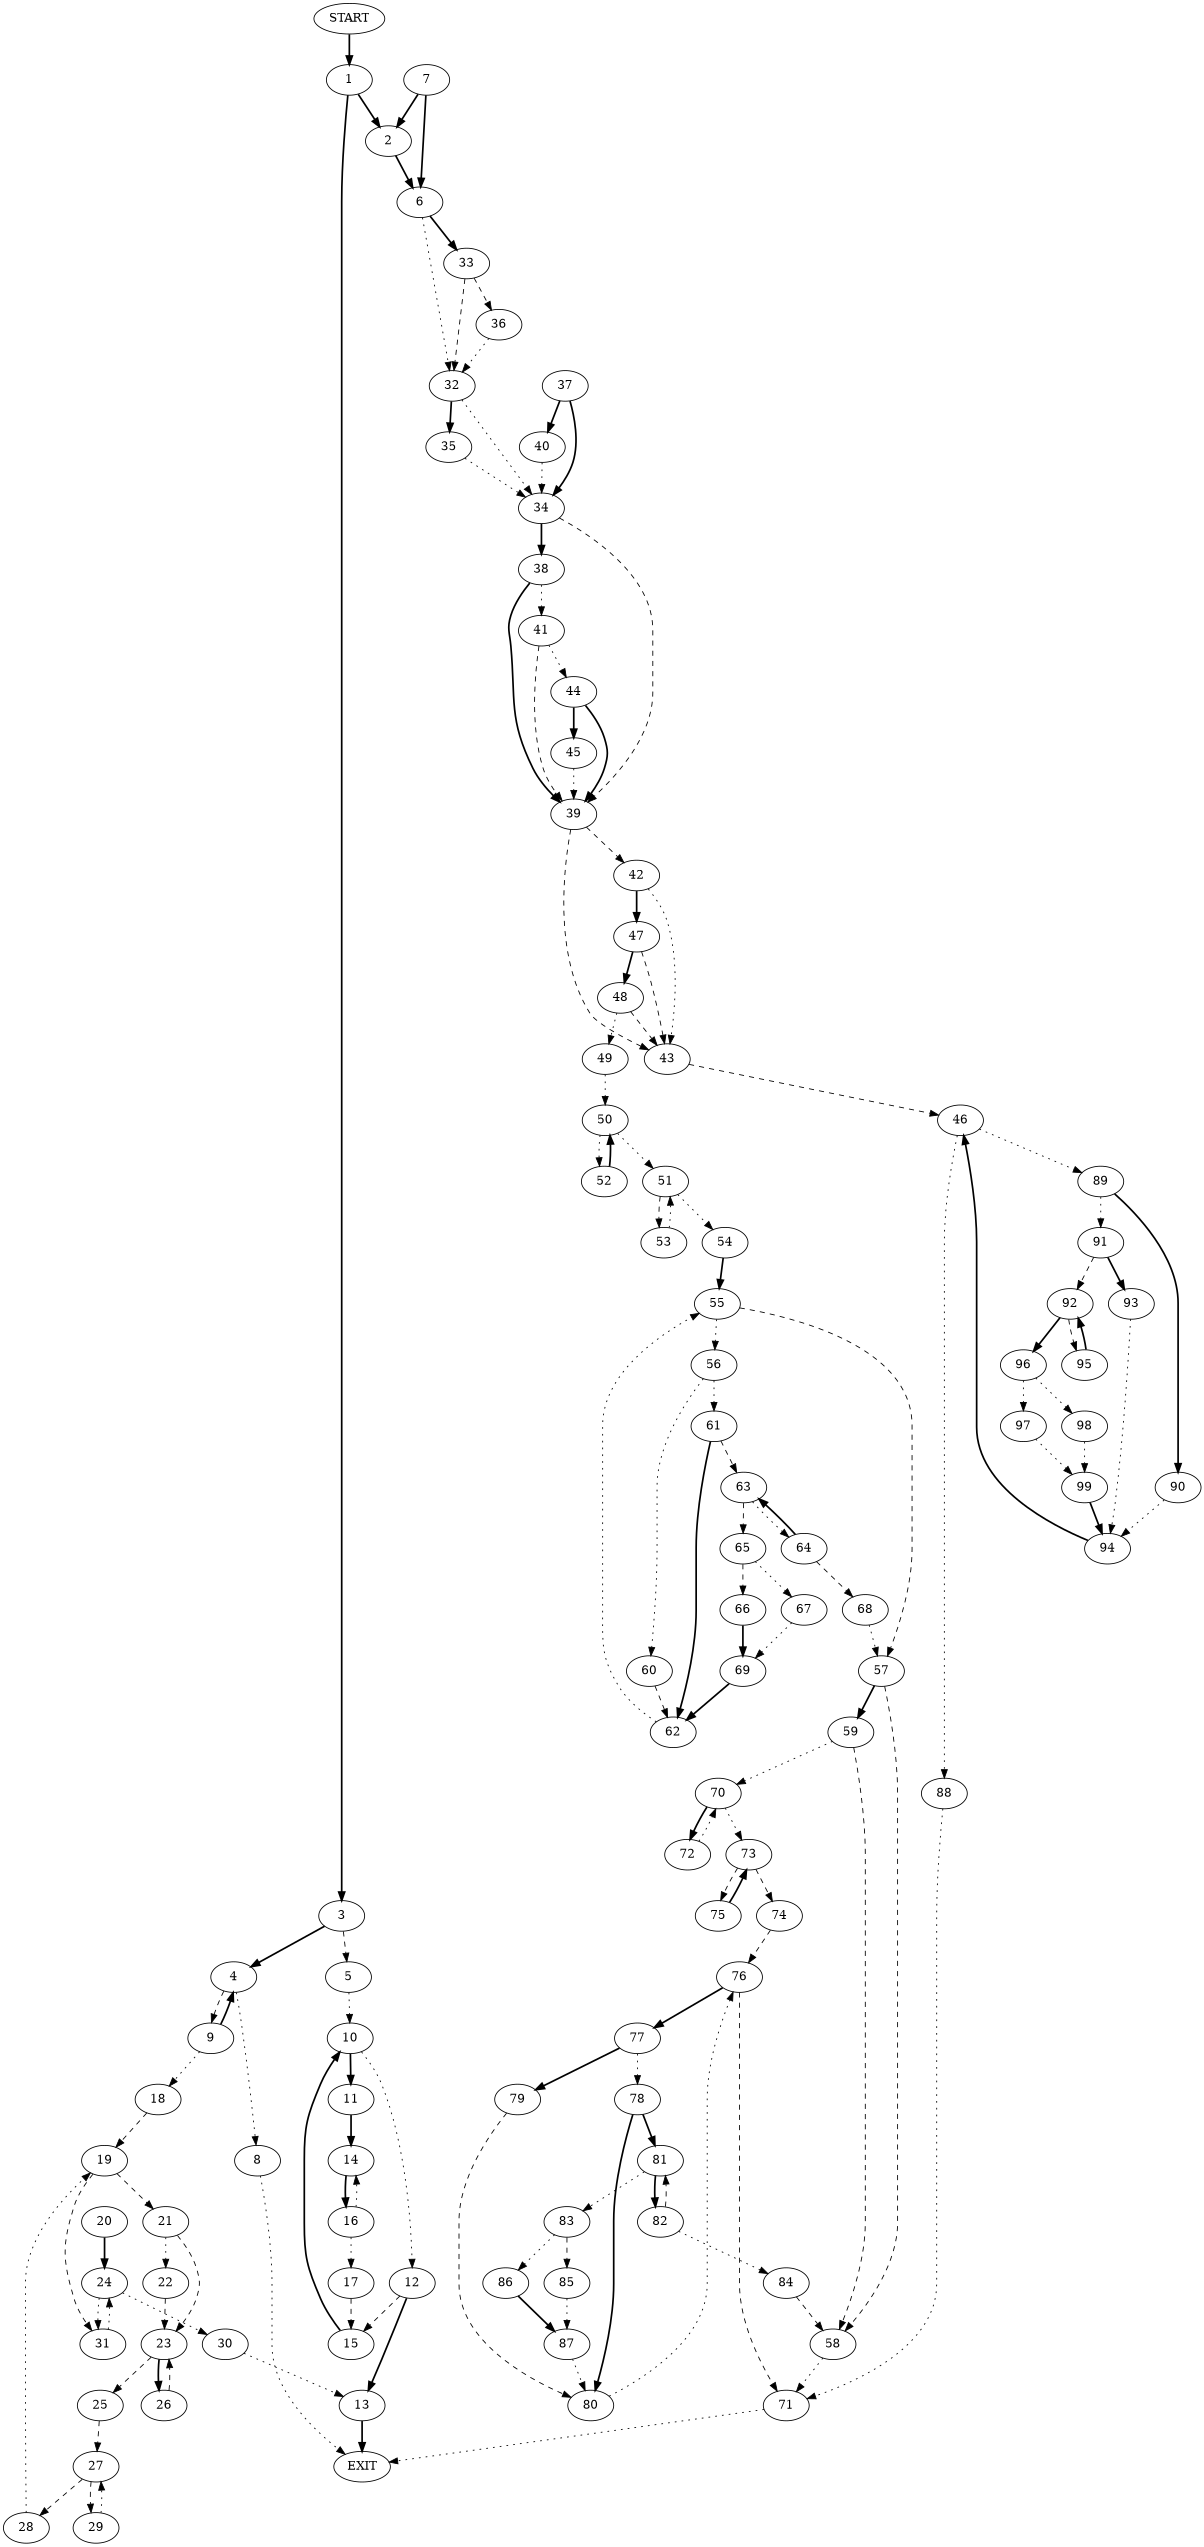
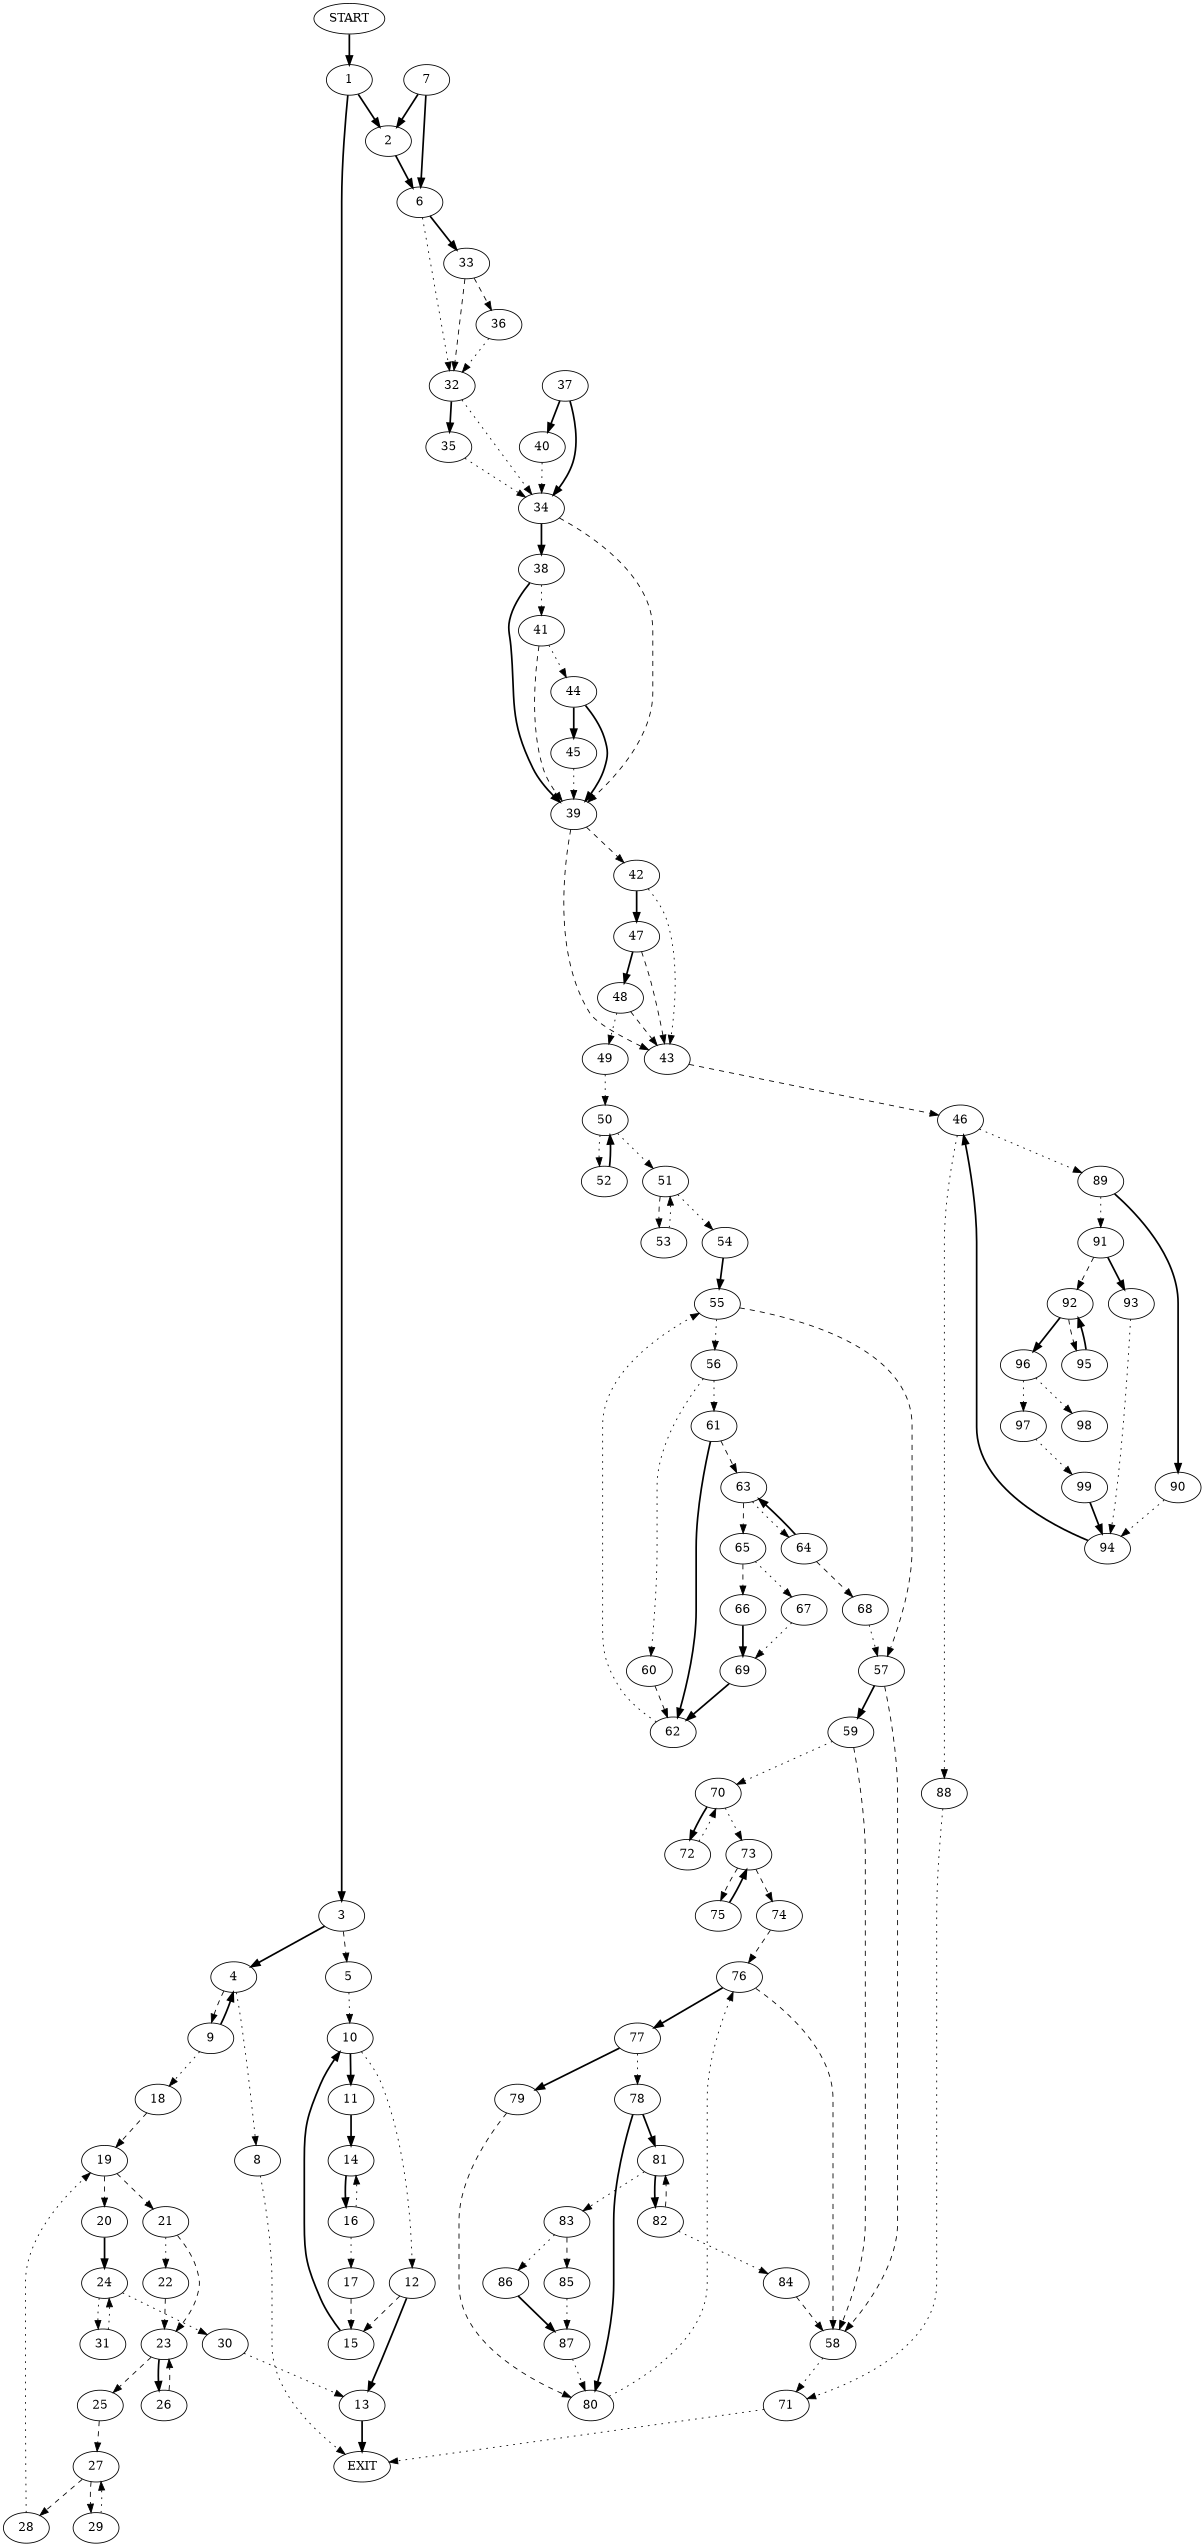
edge "98" -> "99": removed
edge "76" -> "71": now "76" -> "58"
edge "19" -> "31": now "19" -> "20"
